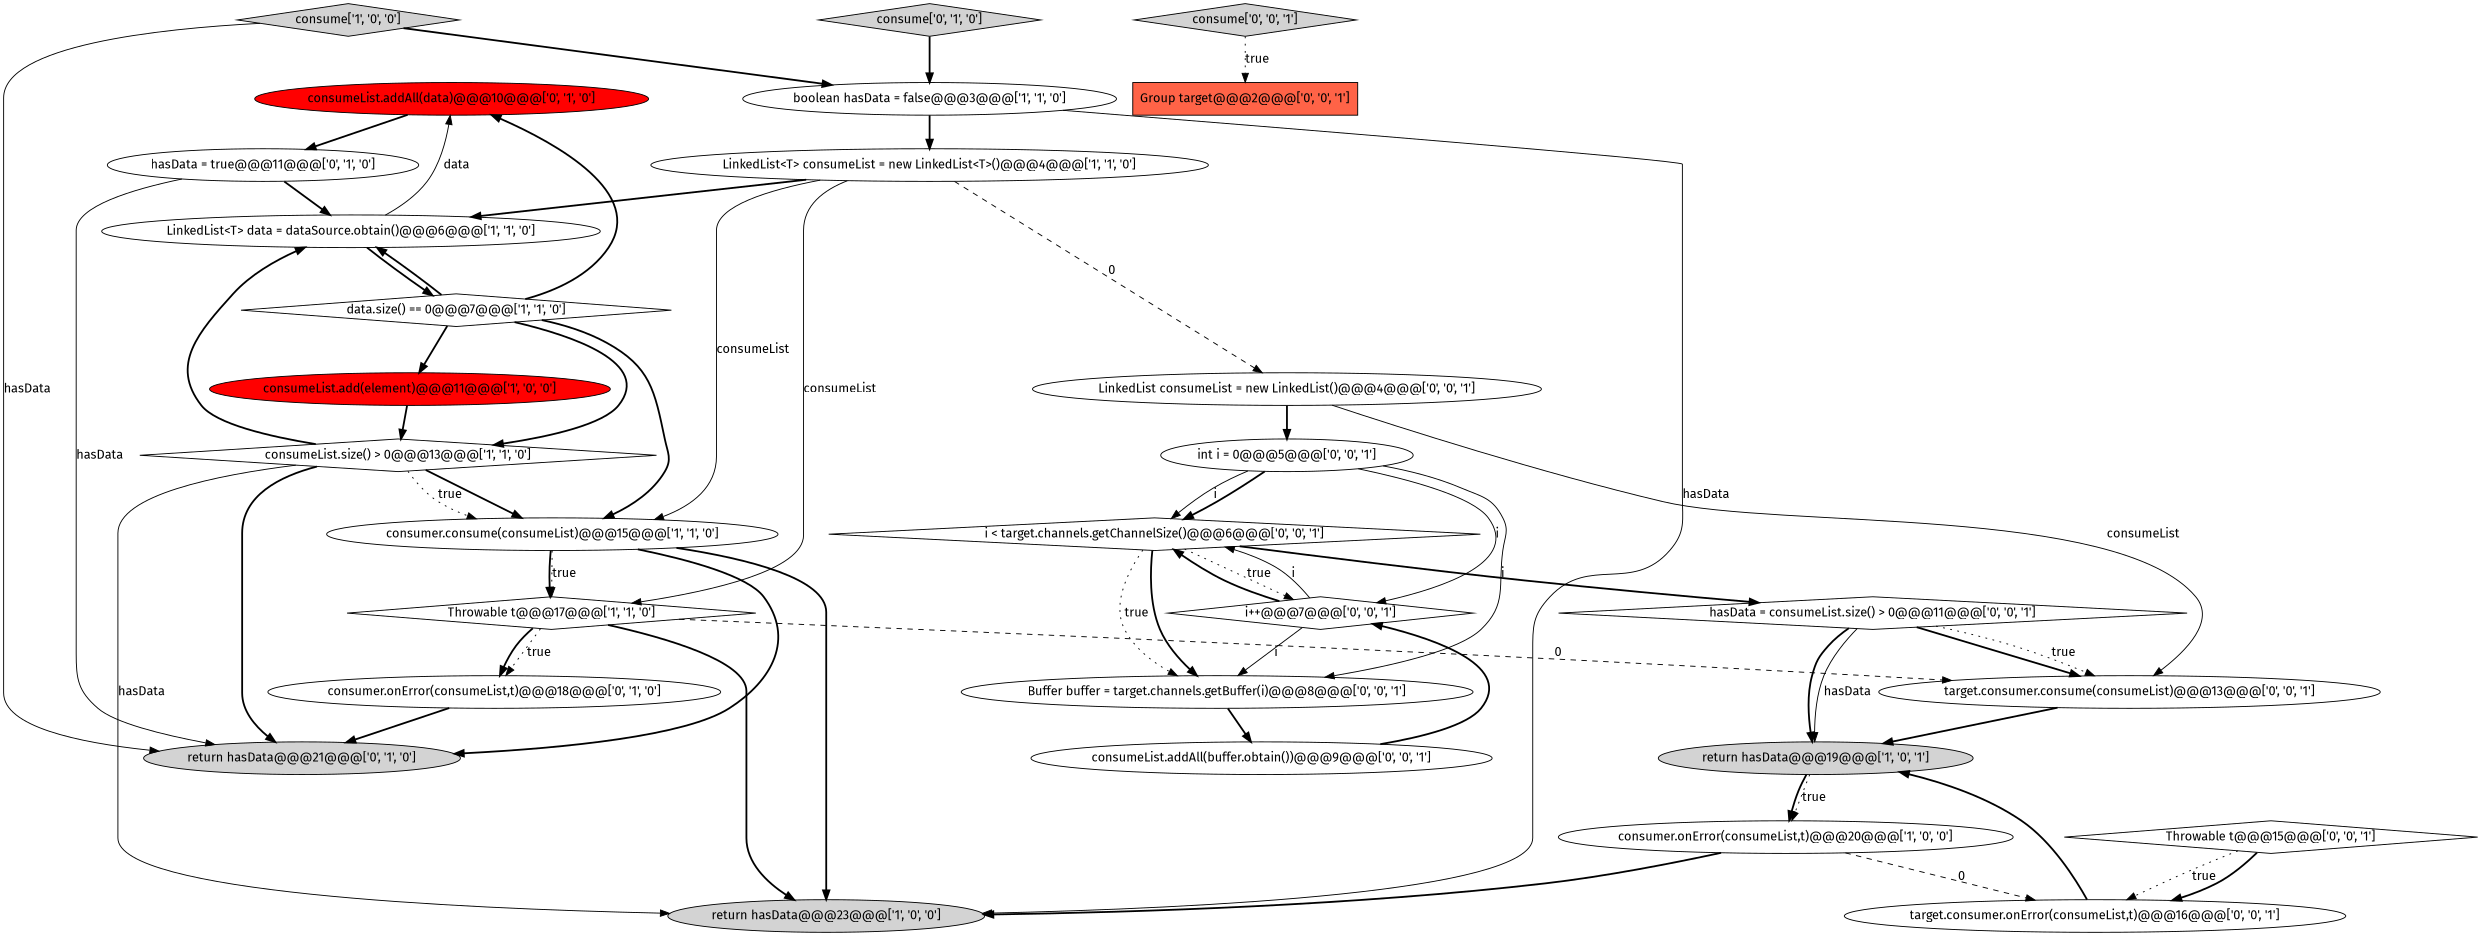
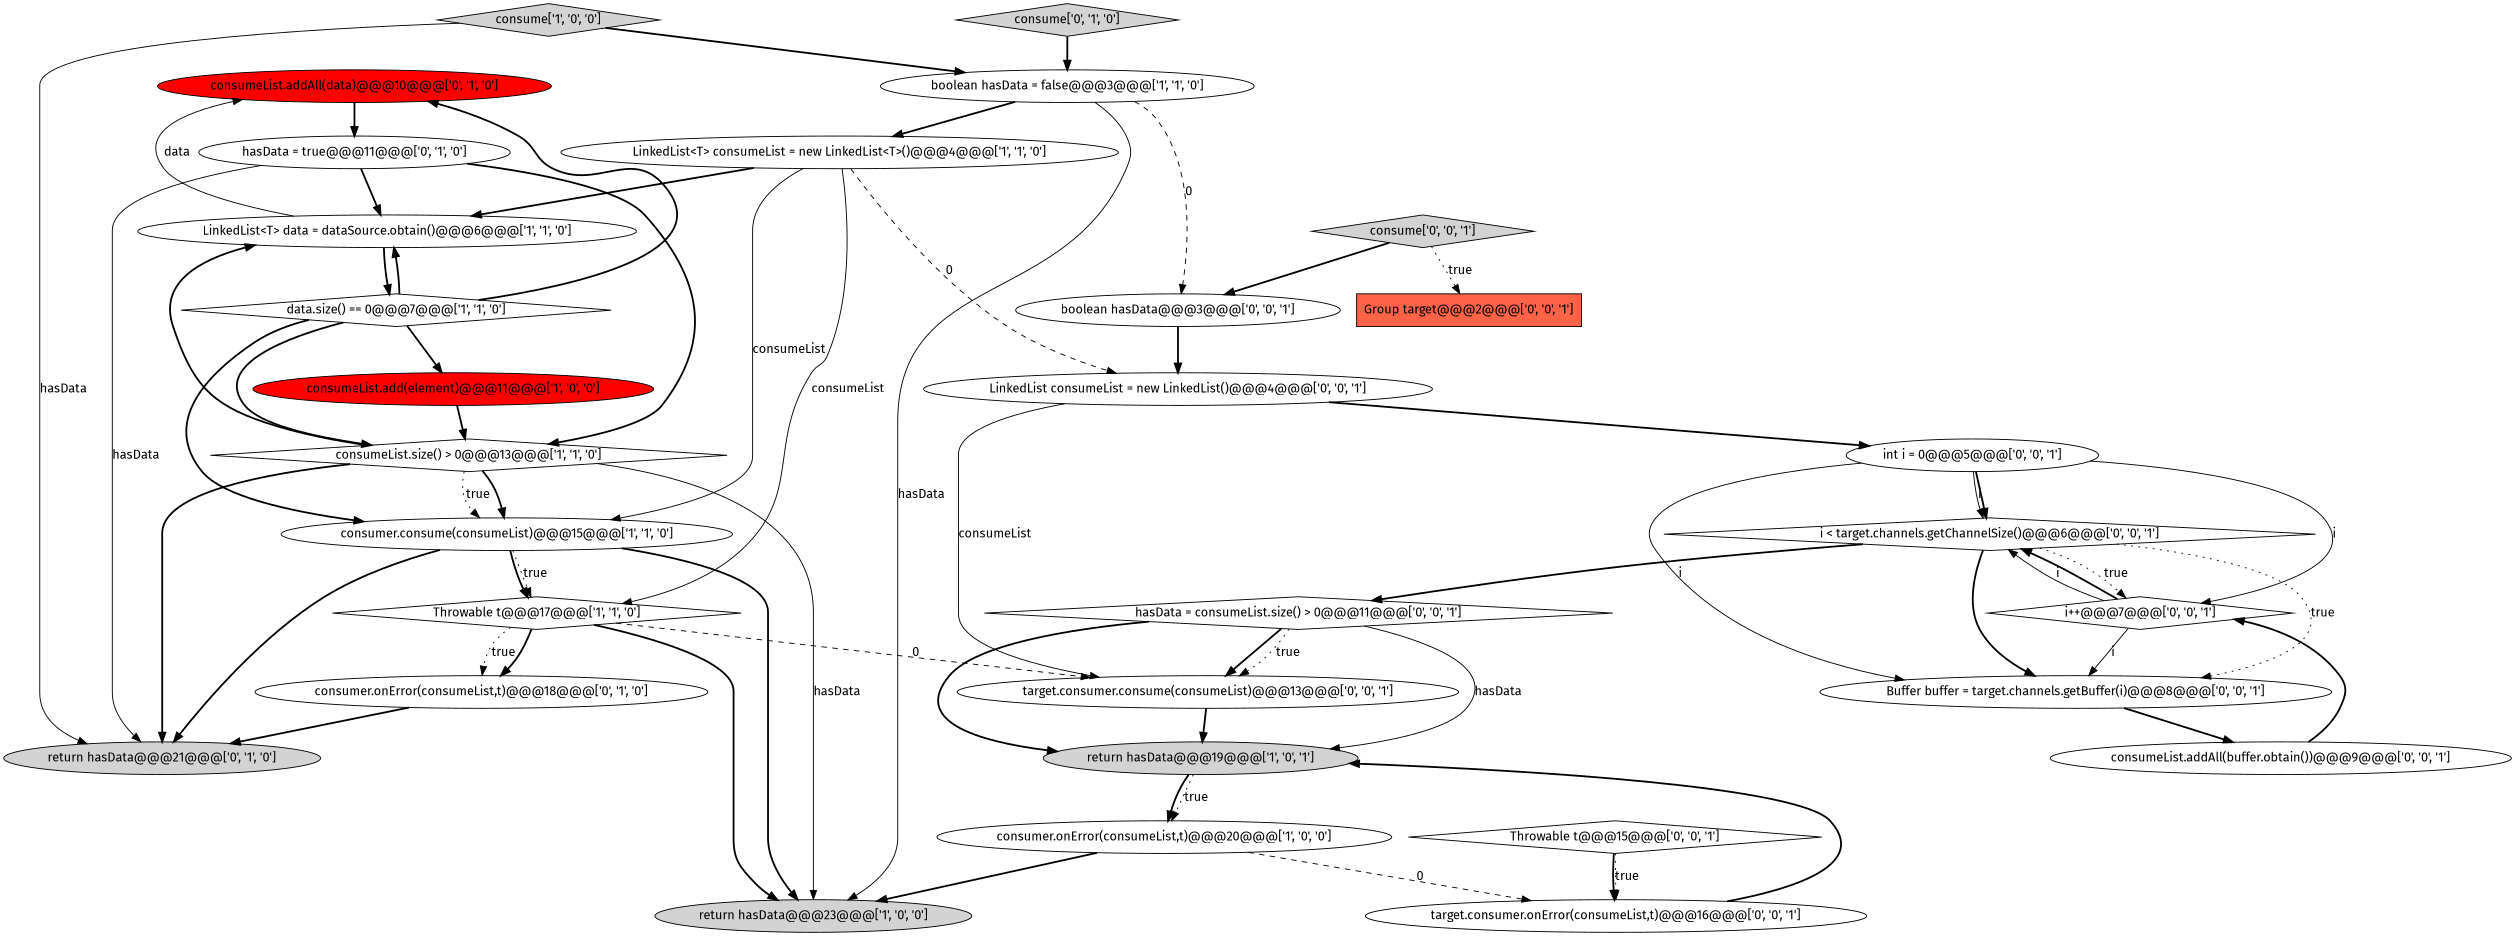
edge "hasData = true@@@11@@@['0', '1', '0']" -> "consumeList.size() > 0@@@13@@@['1', '1', '0']": added
node "boolean hasData@@@3@@@['0', '0', '1']": added
